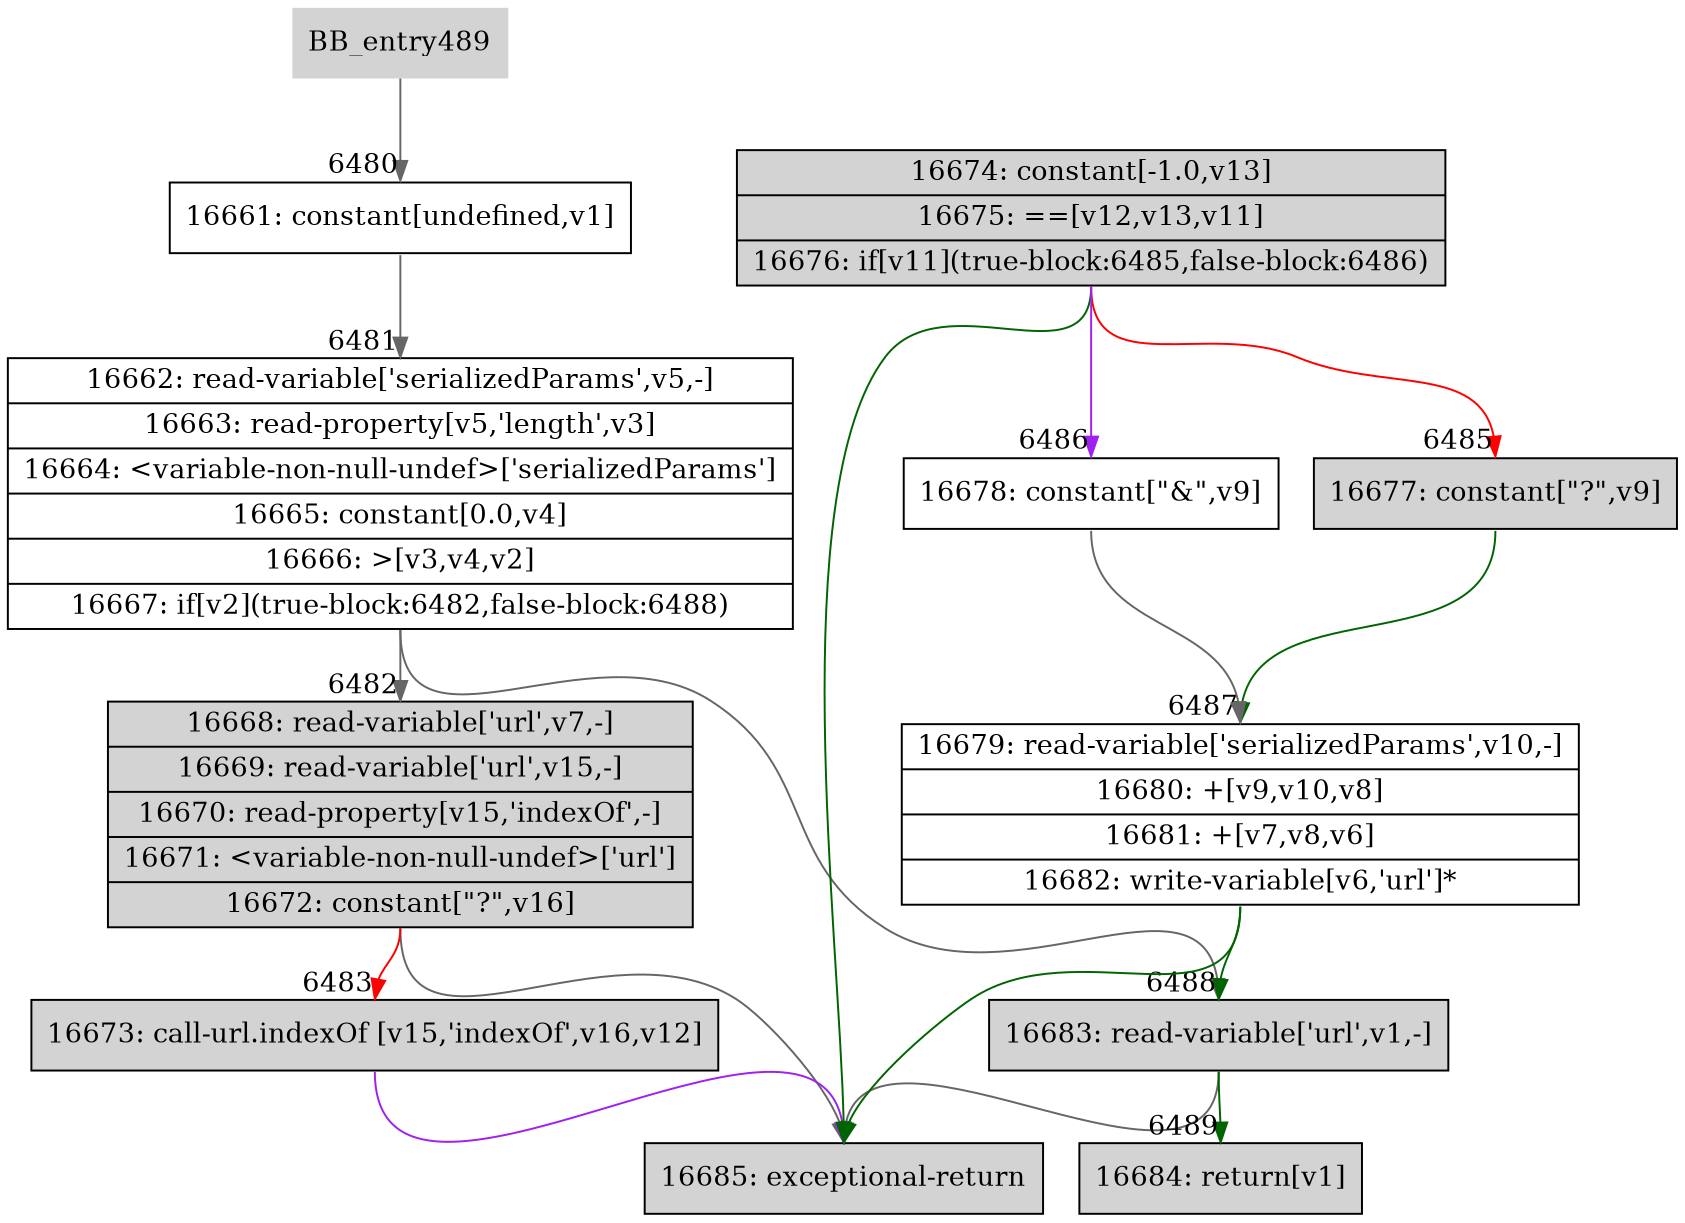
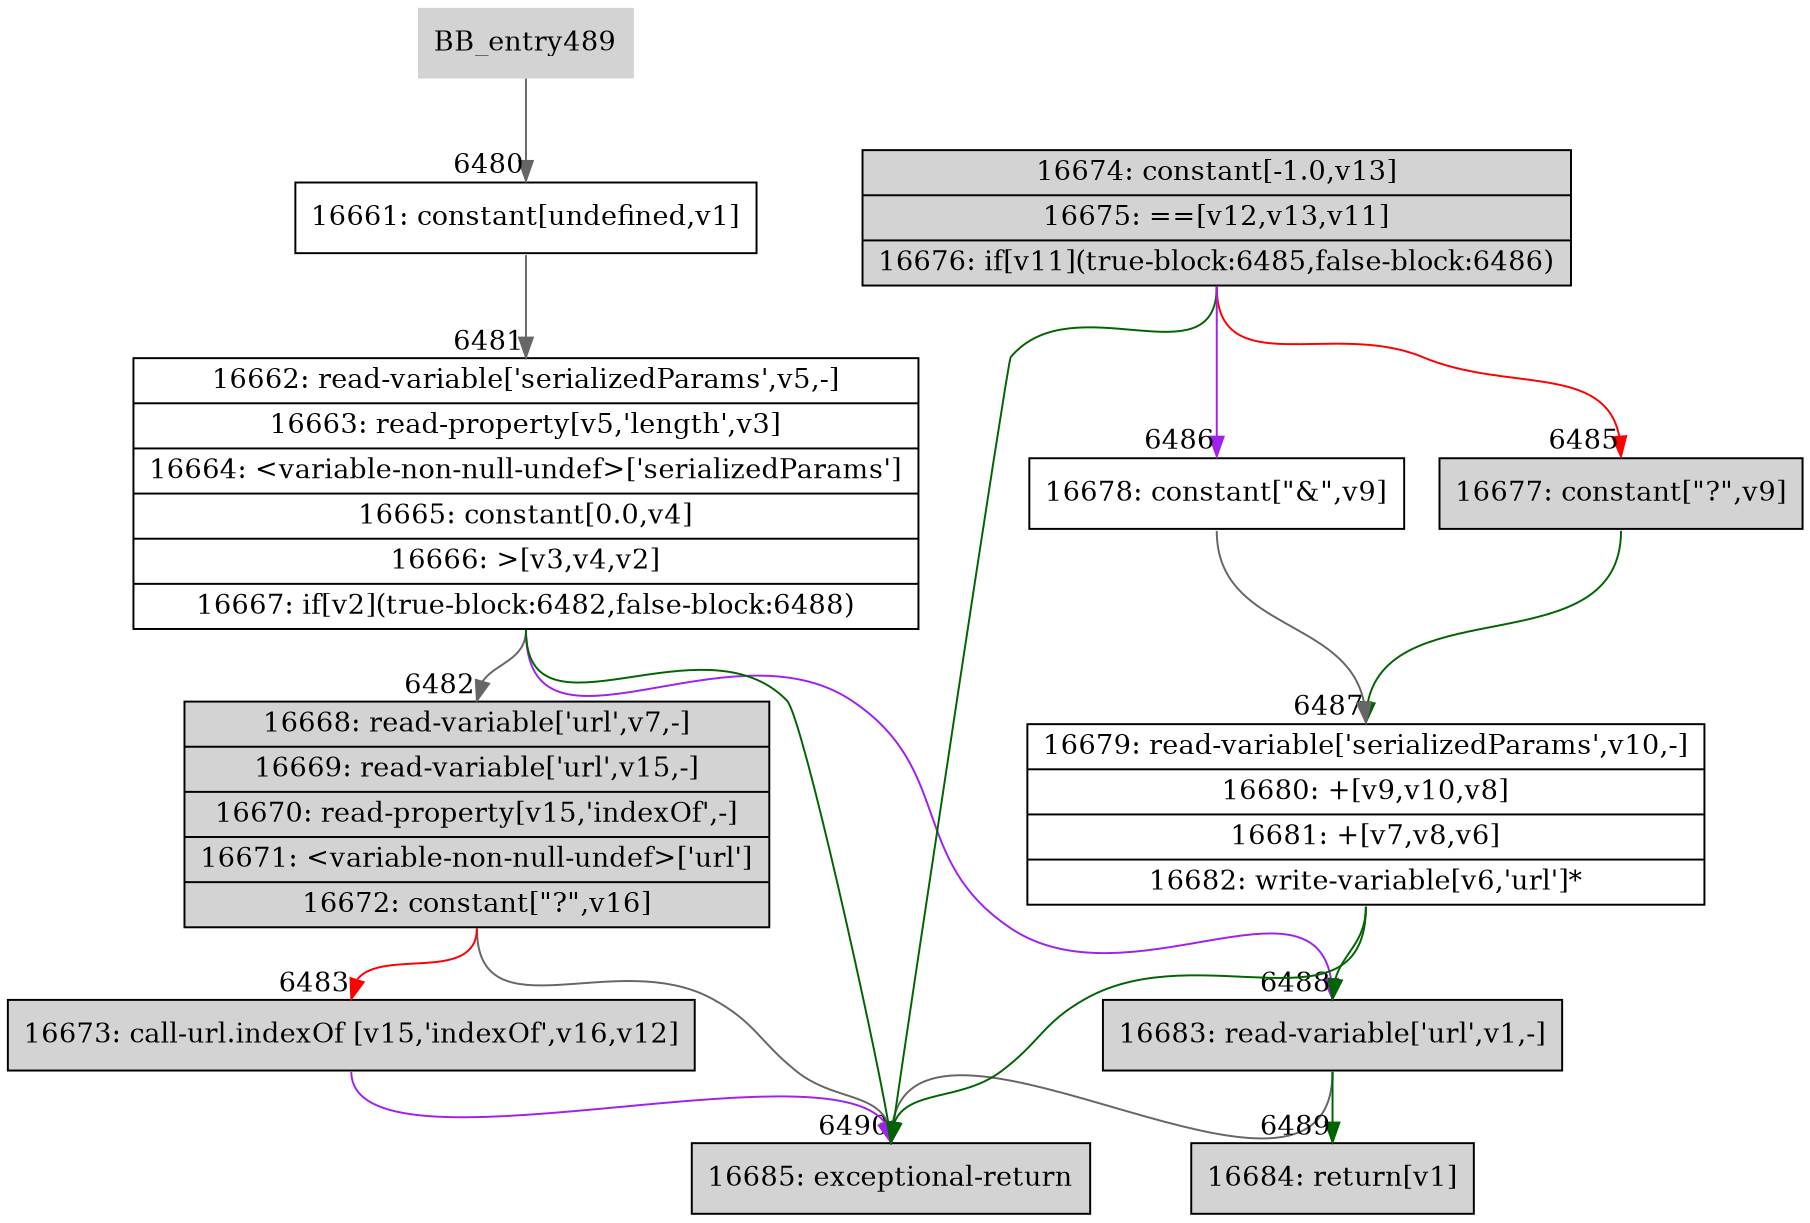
edge "16662: read-variable['serializedParams',v5,-]" -> "16685: exceptional-return": added
edge "16662: read-variable['serializedParams',v5,-]" -> "16683: read-variable['url',v1,-]": color gray40 -> purple
